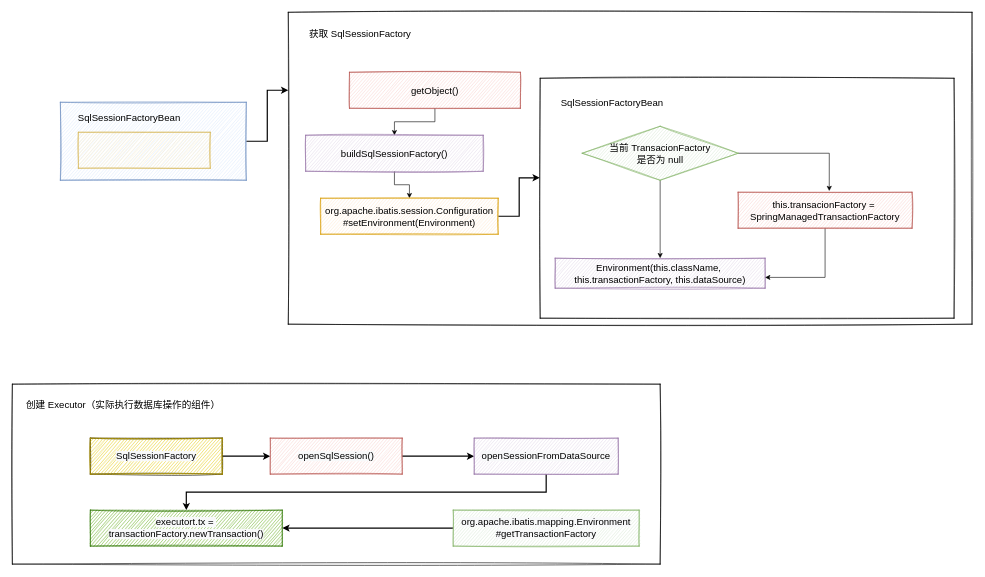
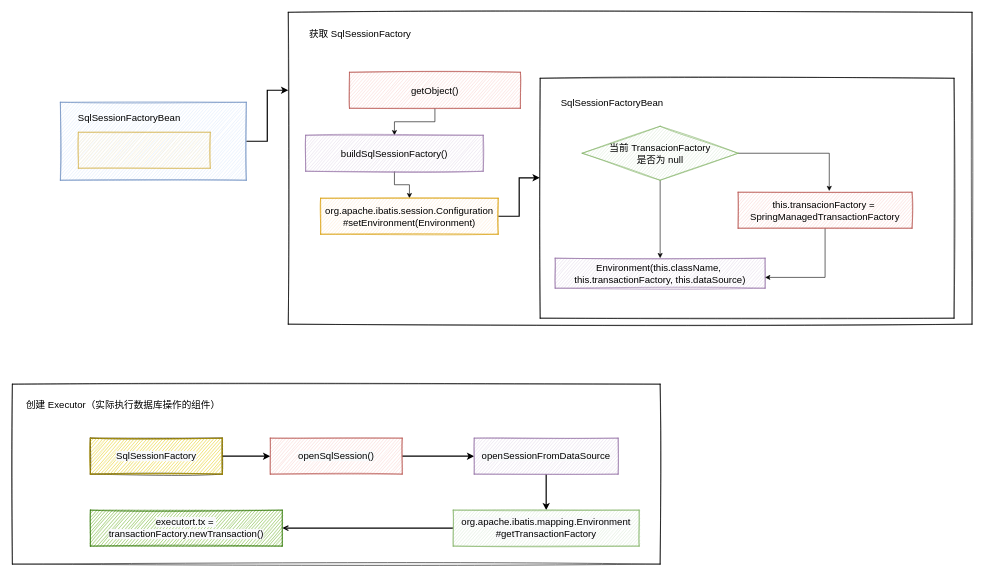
edge "openSessionFromDataSource" -> "executort.tx = transactionFactory.newTransaction()": now "openSessionFromDataSource" -> "org.apache.ibatis.mapping.Environment #getTransactionFactory"
edge "org.apache.ibatis.mapping.Environment #getTransactionFactory" -> "executort.tx = transactionFactory.newTransaction()": arrowhead classic -> open
